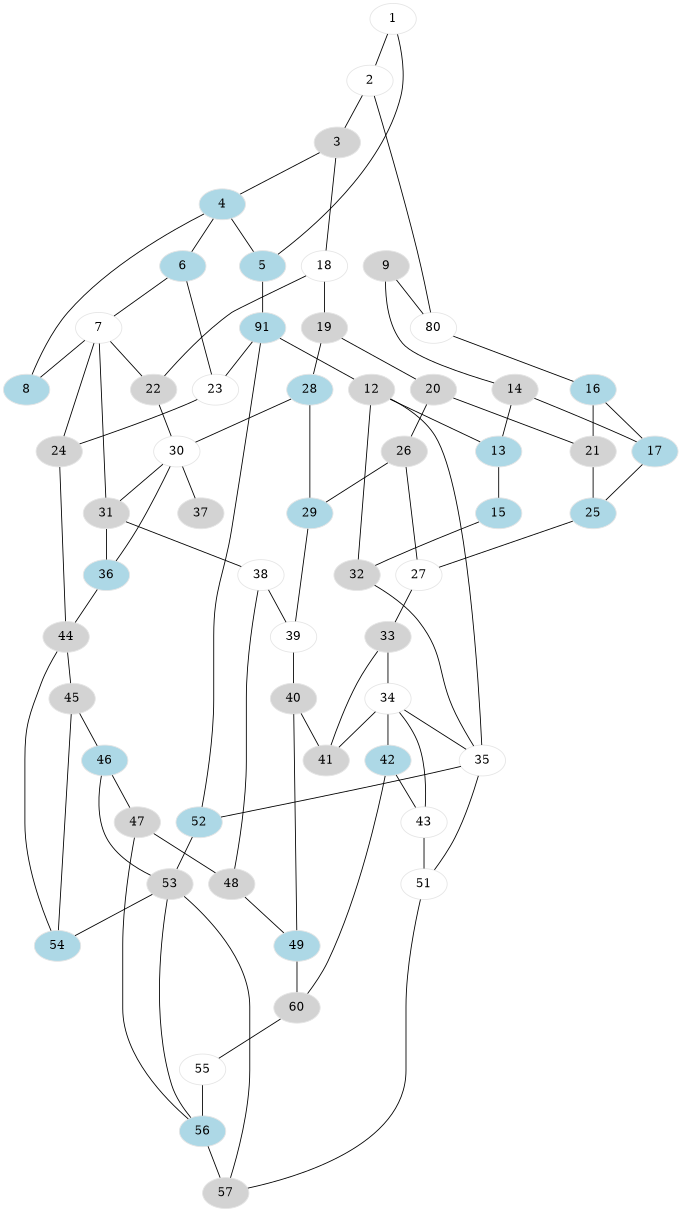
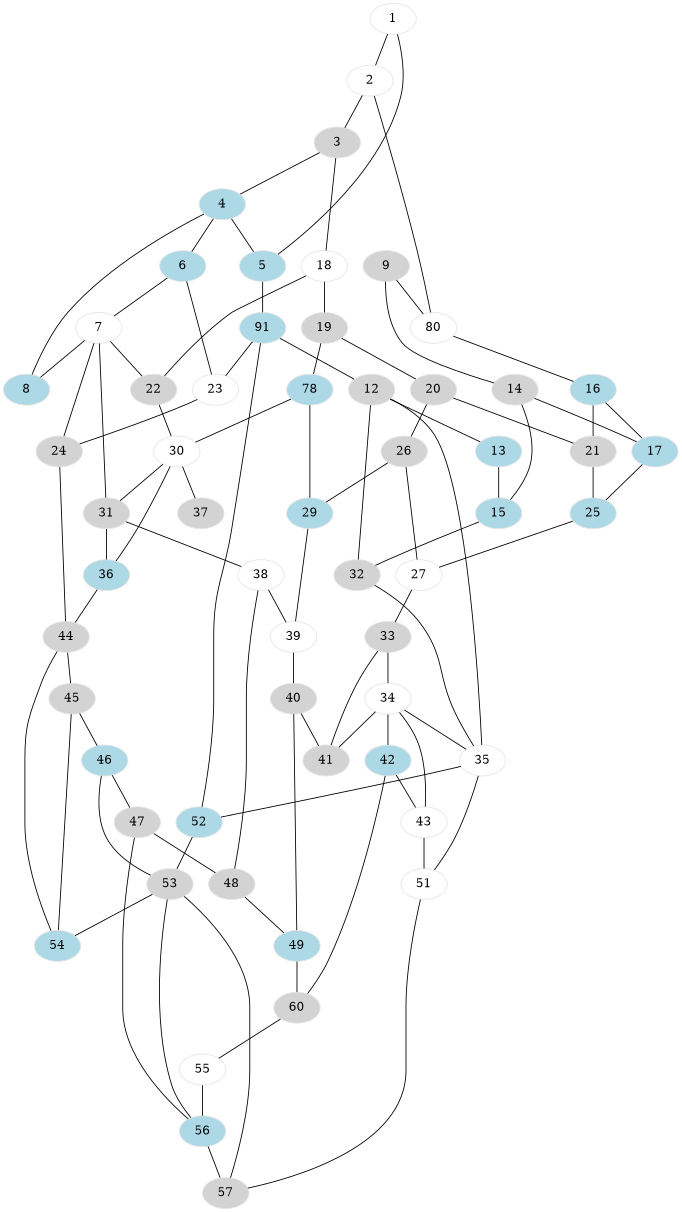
node "28": label "28" -> "78"
edge "14" -- "13": now "14" -- "15"
